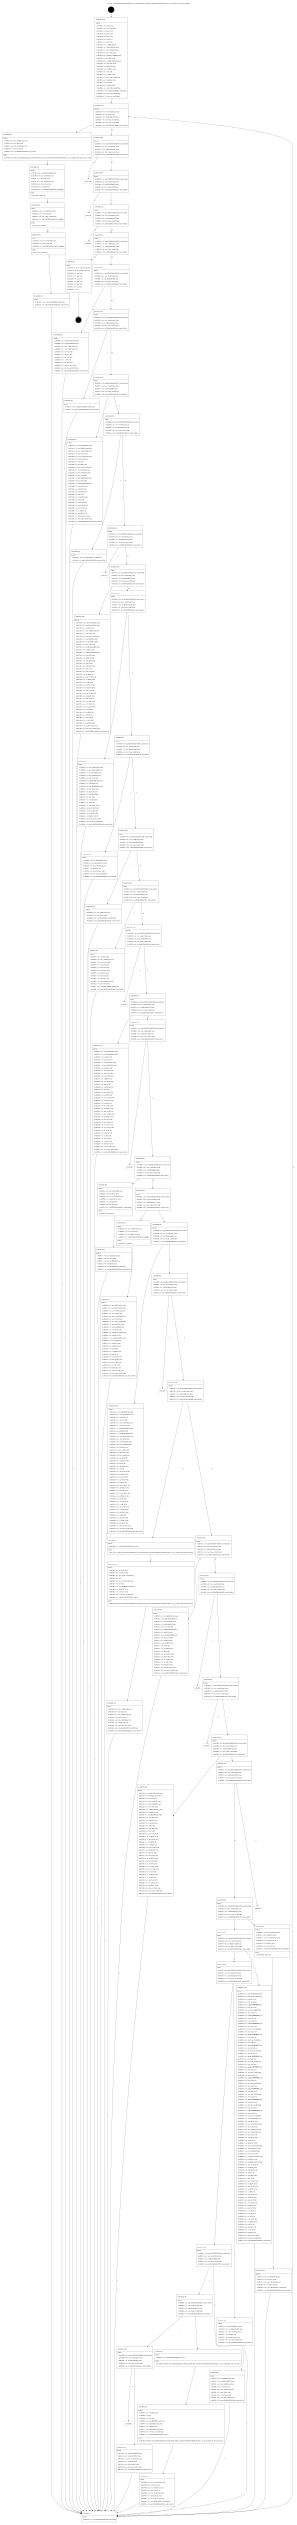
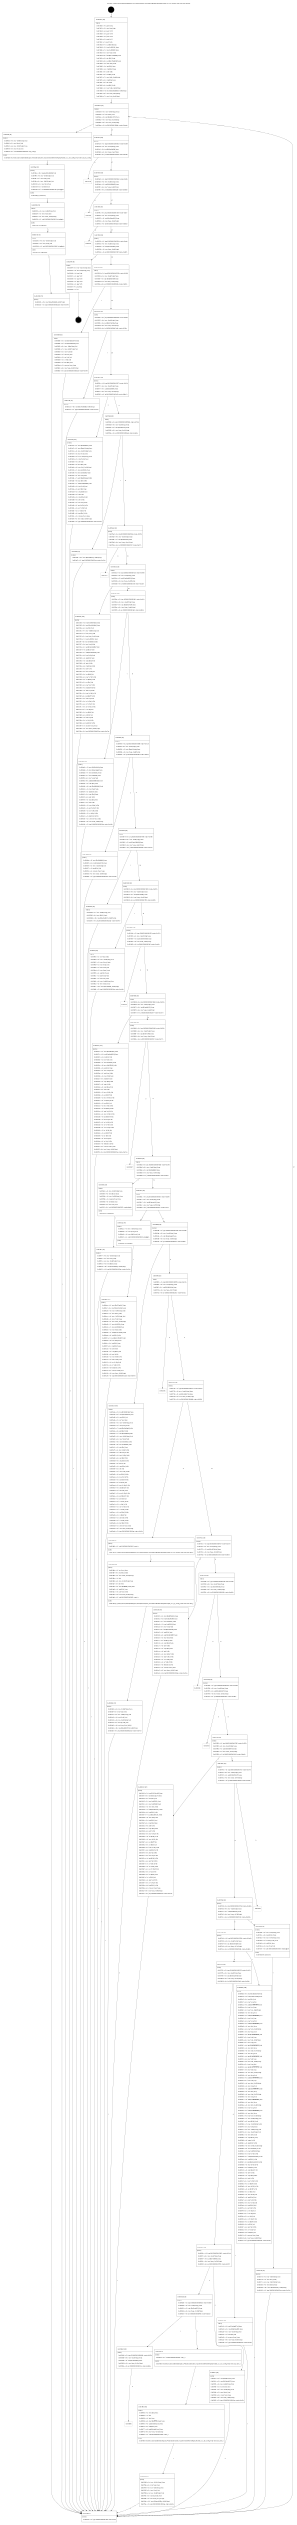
node "0x401c3a [30]": removed
